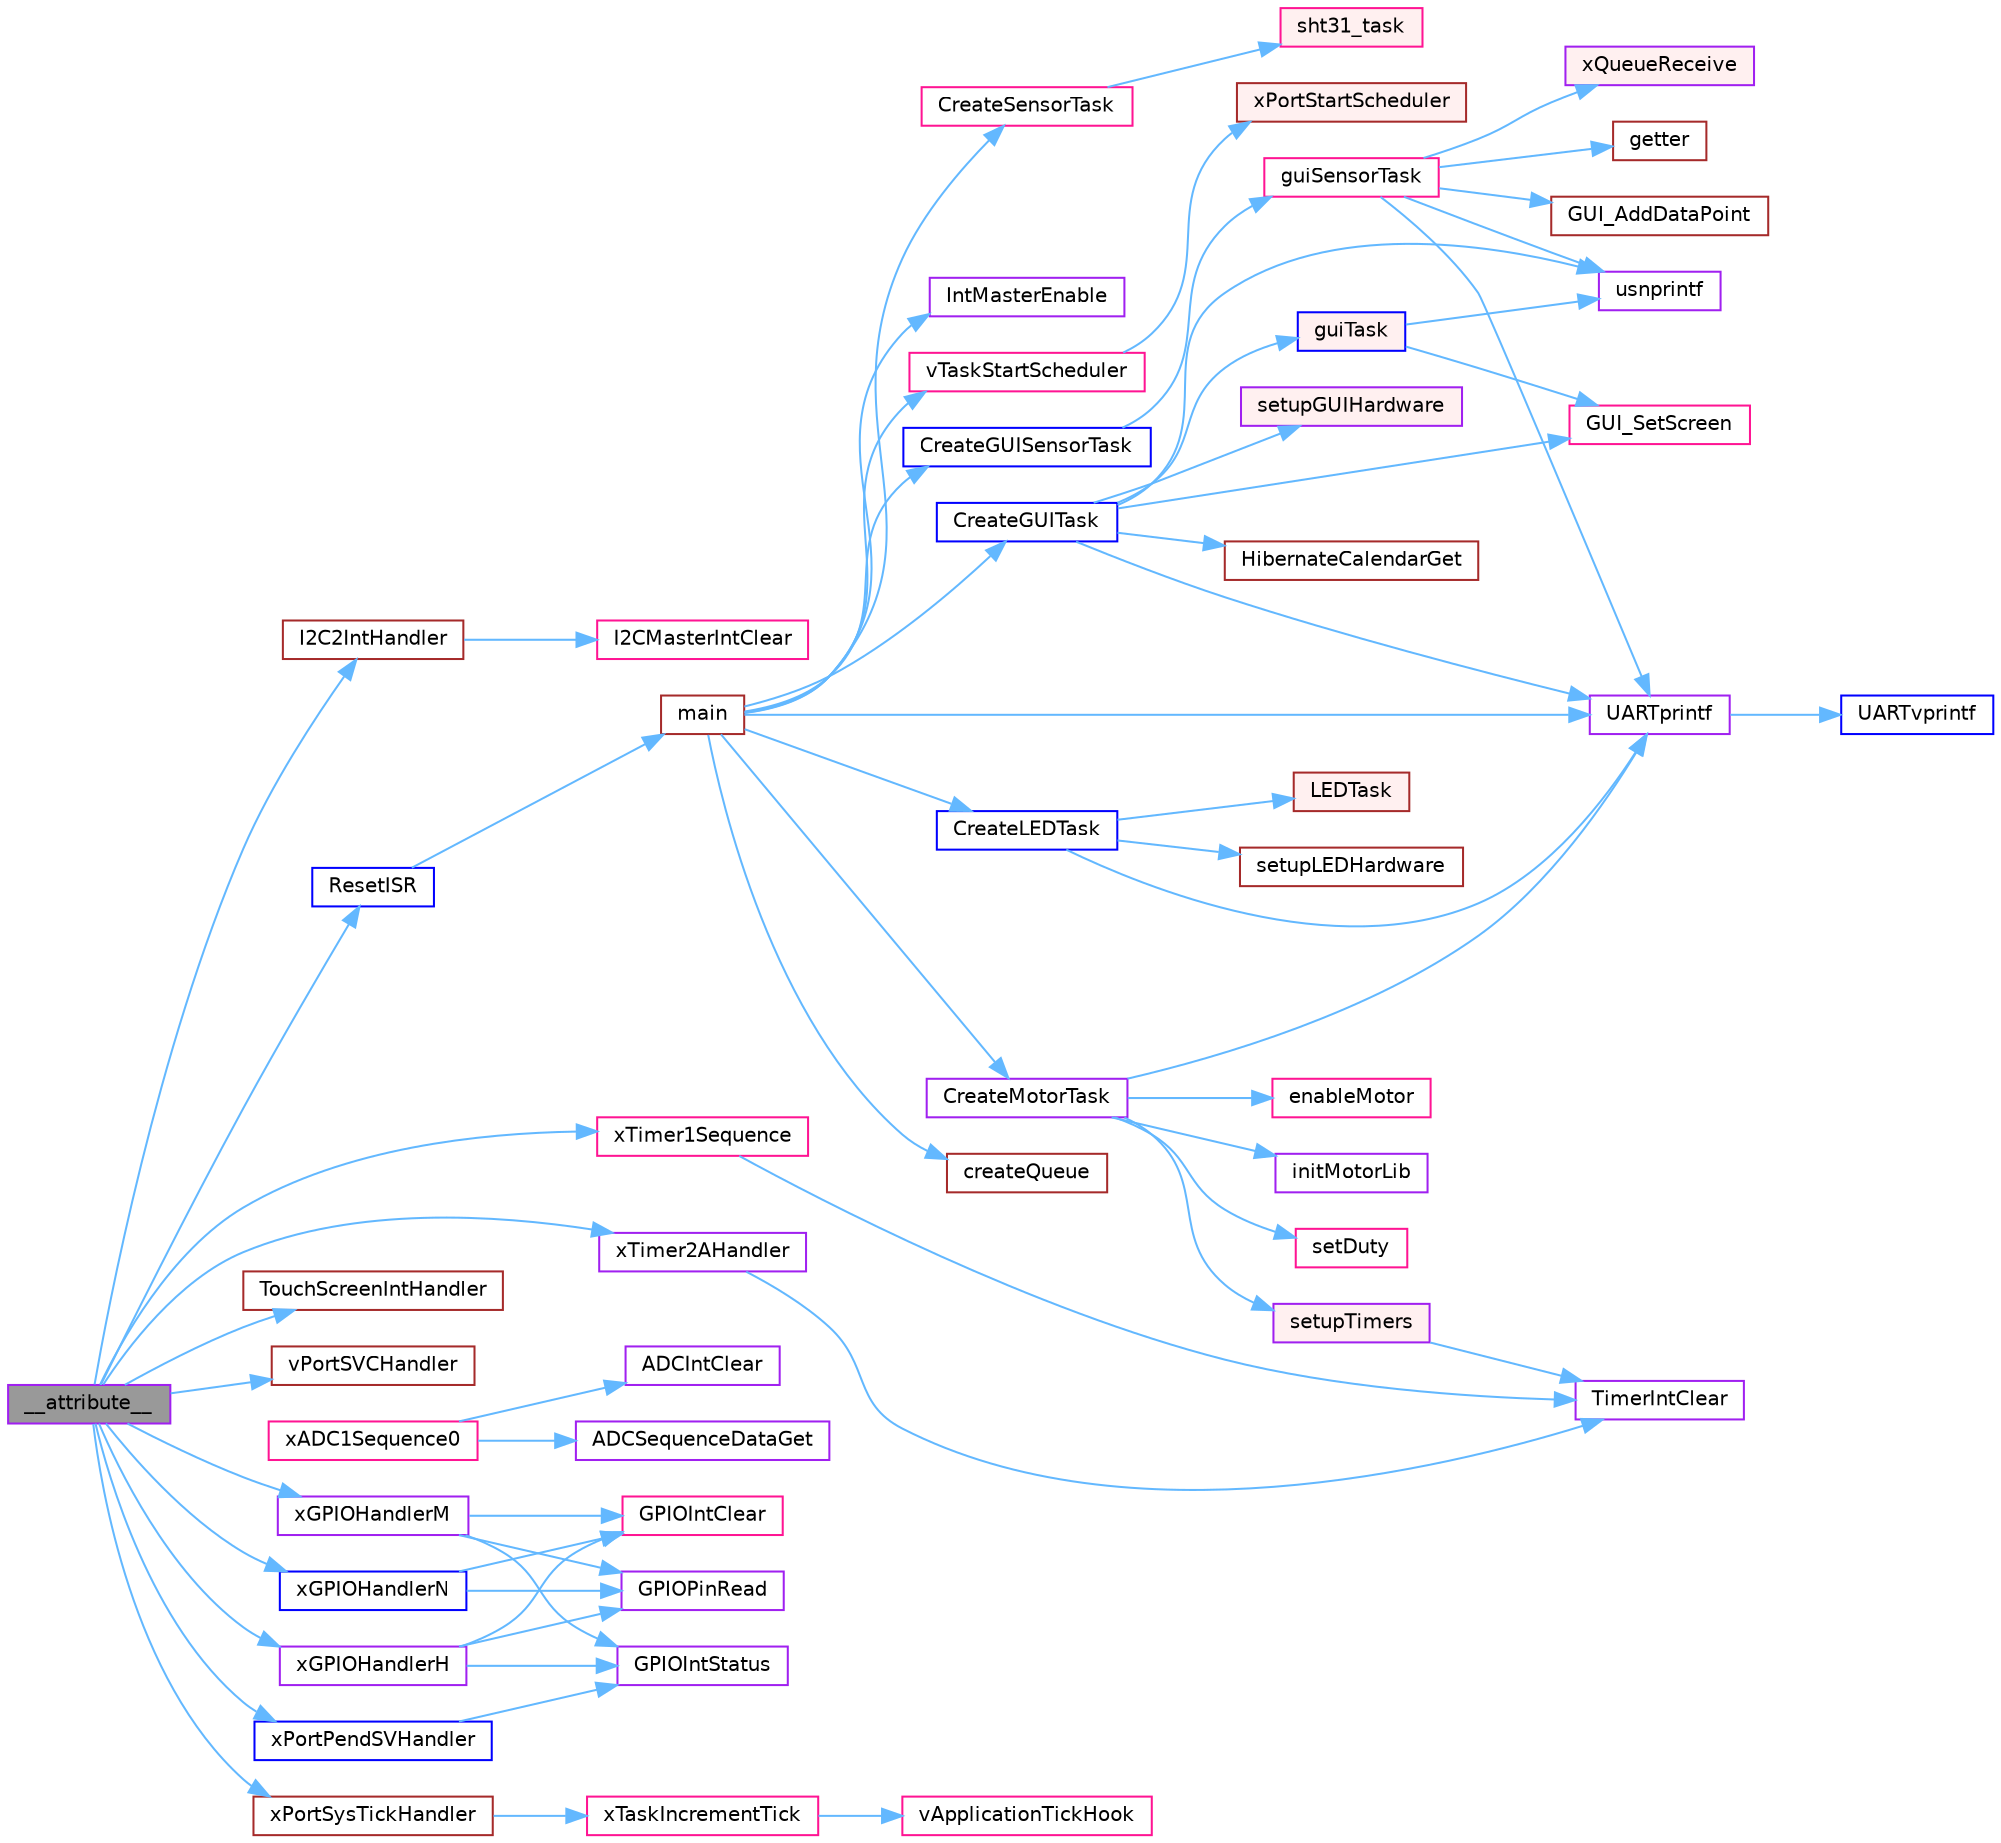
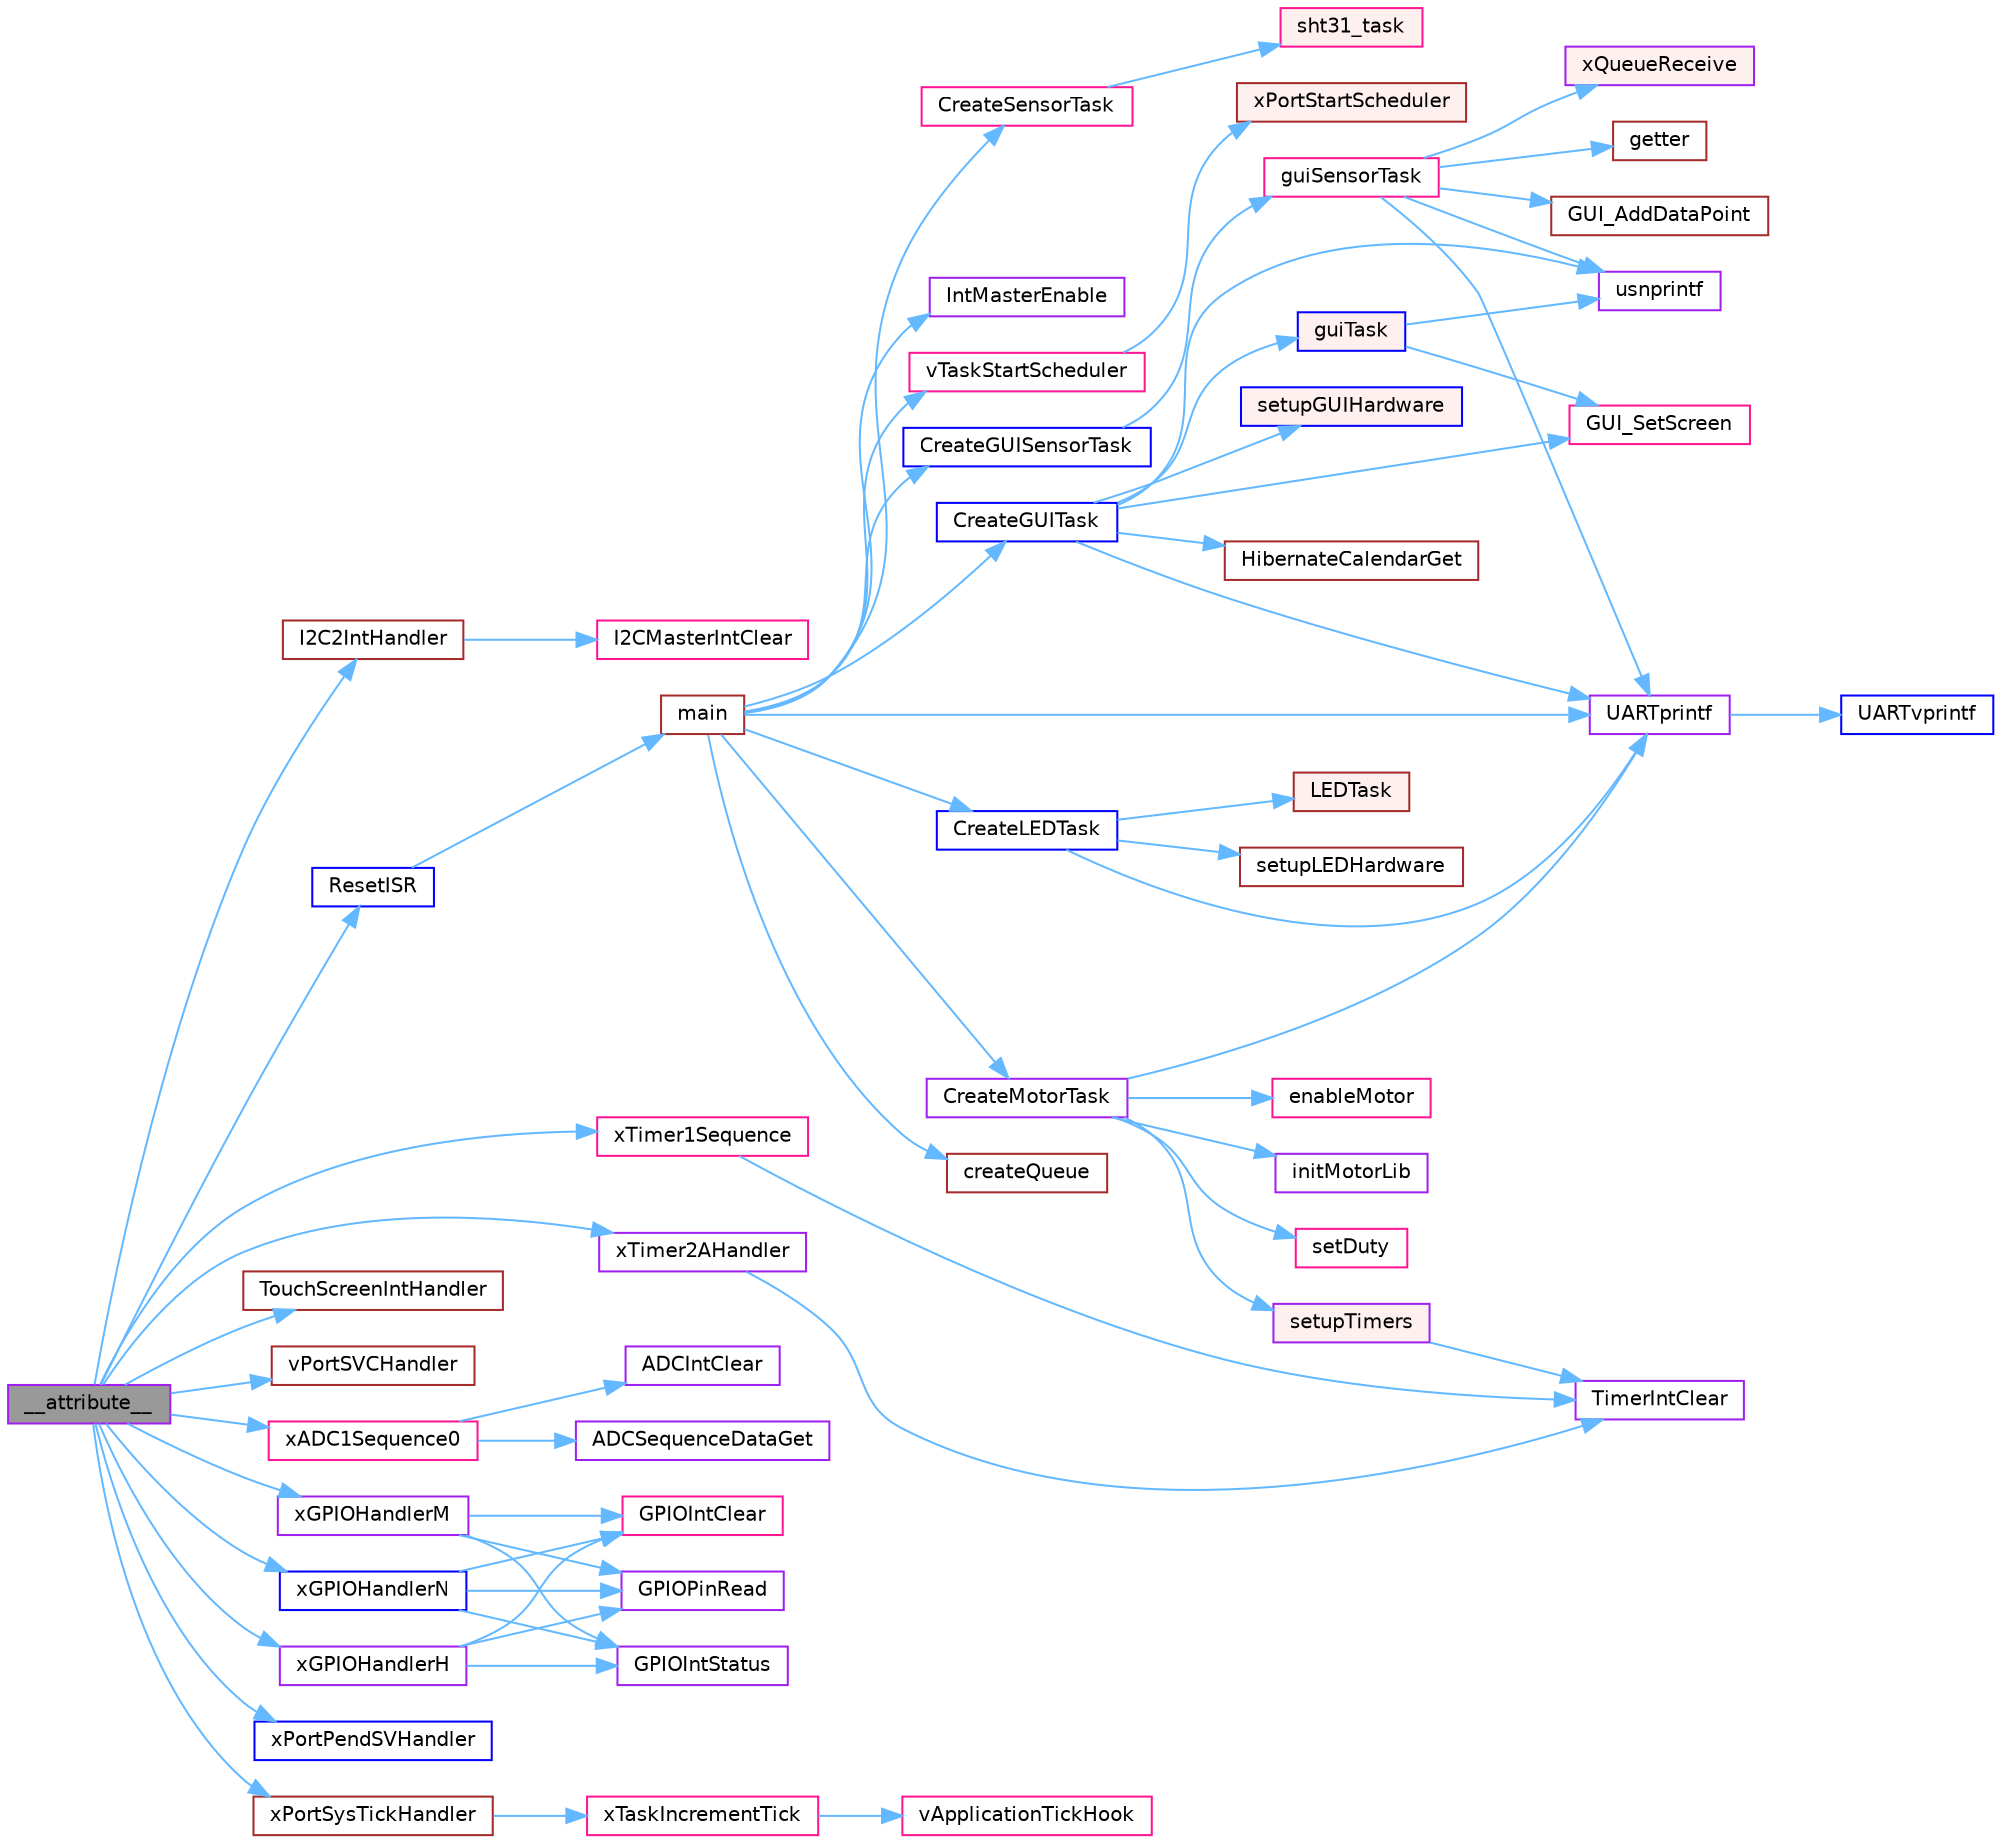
node "setupGUIHardware": color purple -> blue
edge "__attribute__" -> "xADC1Sequence0": added
edge "xPortPendSVHandler" -> "GPIOIntStatus": now "xGPIOHandlerN" -> "GPIOIntStatus"
